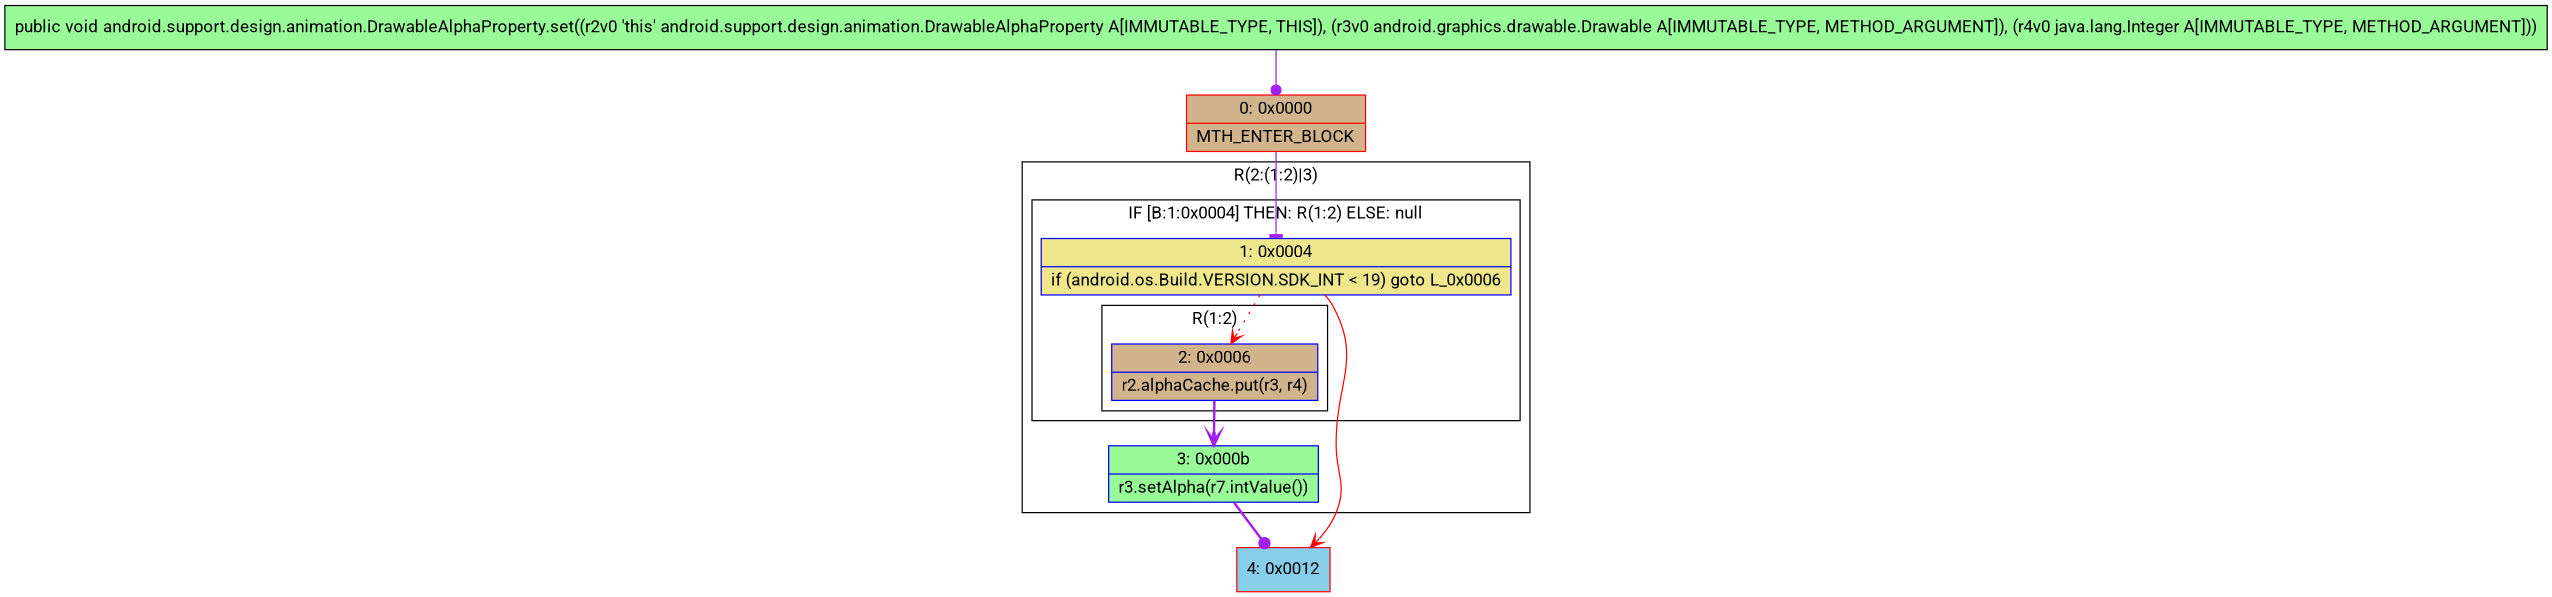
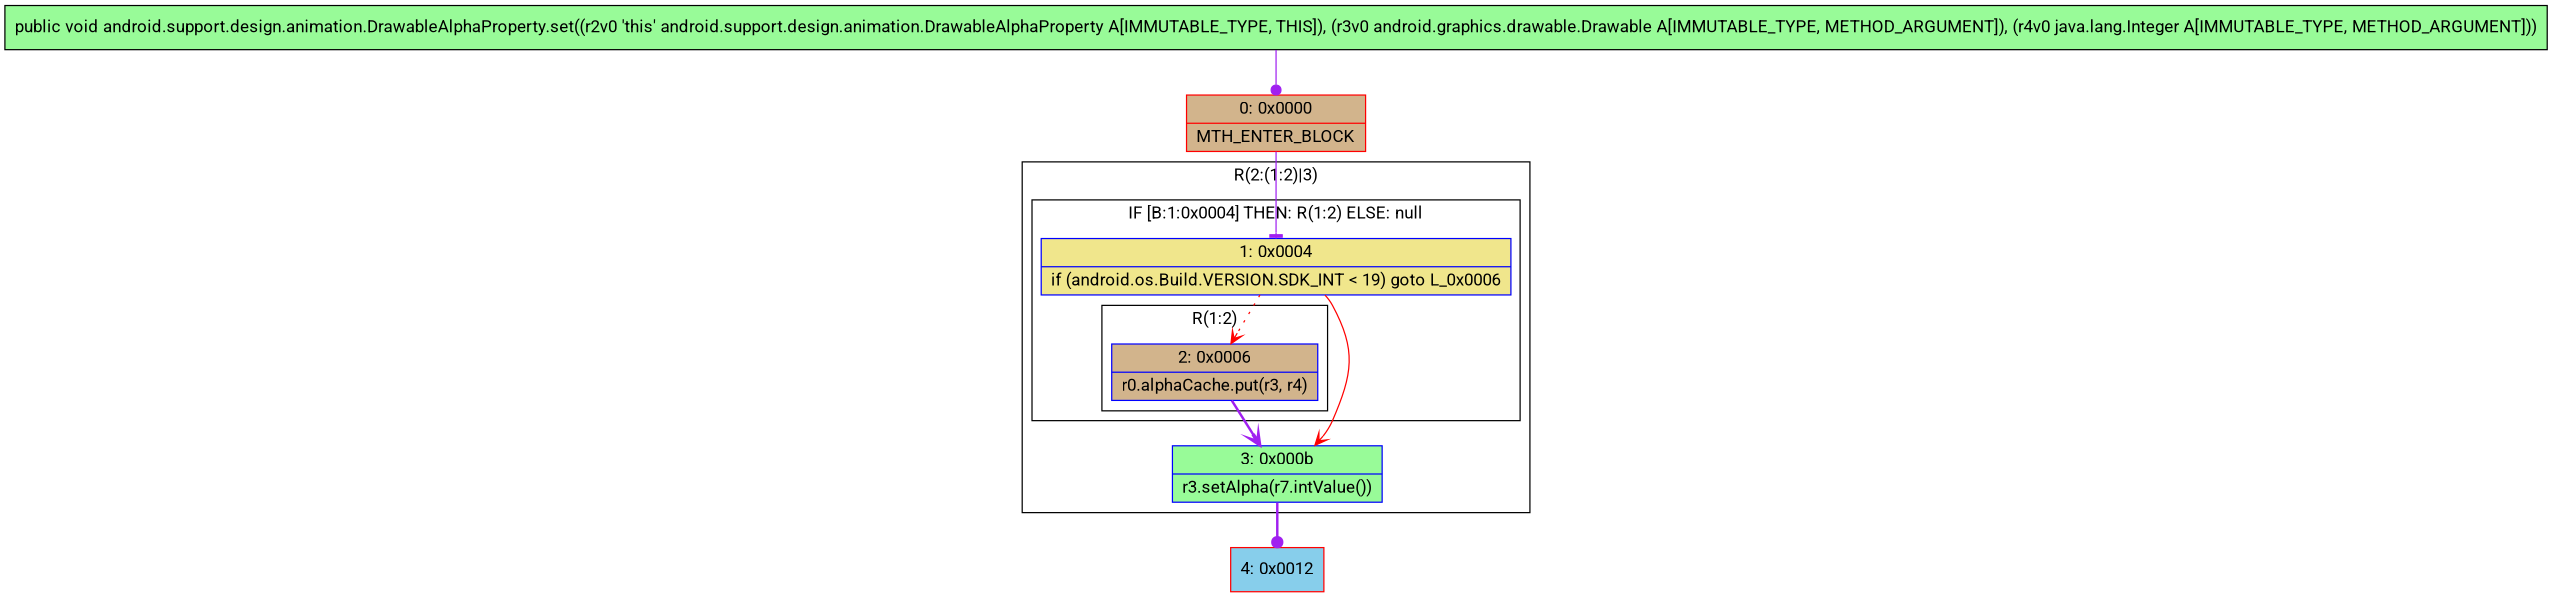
node "2: 0x0006": text "r2.alphaCache.put(r3, r4)" -> "r0.alphaCache.put(r3, r4)"
edge "1: 0x0004" -> "4: 0x0012": now "1: 0x0004" -> "3: 0x000b"
